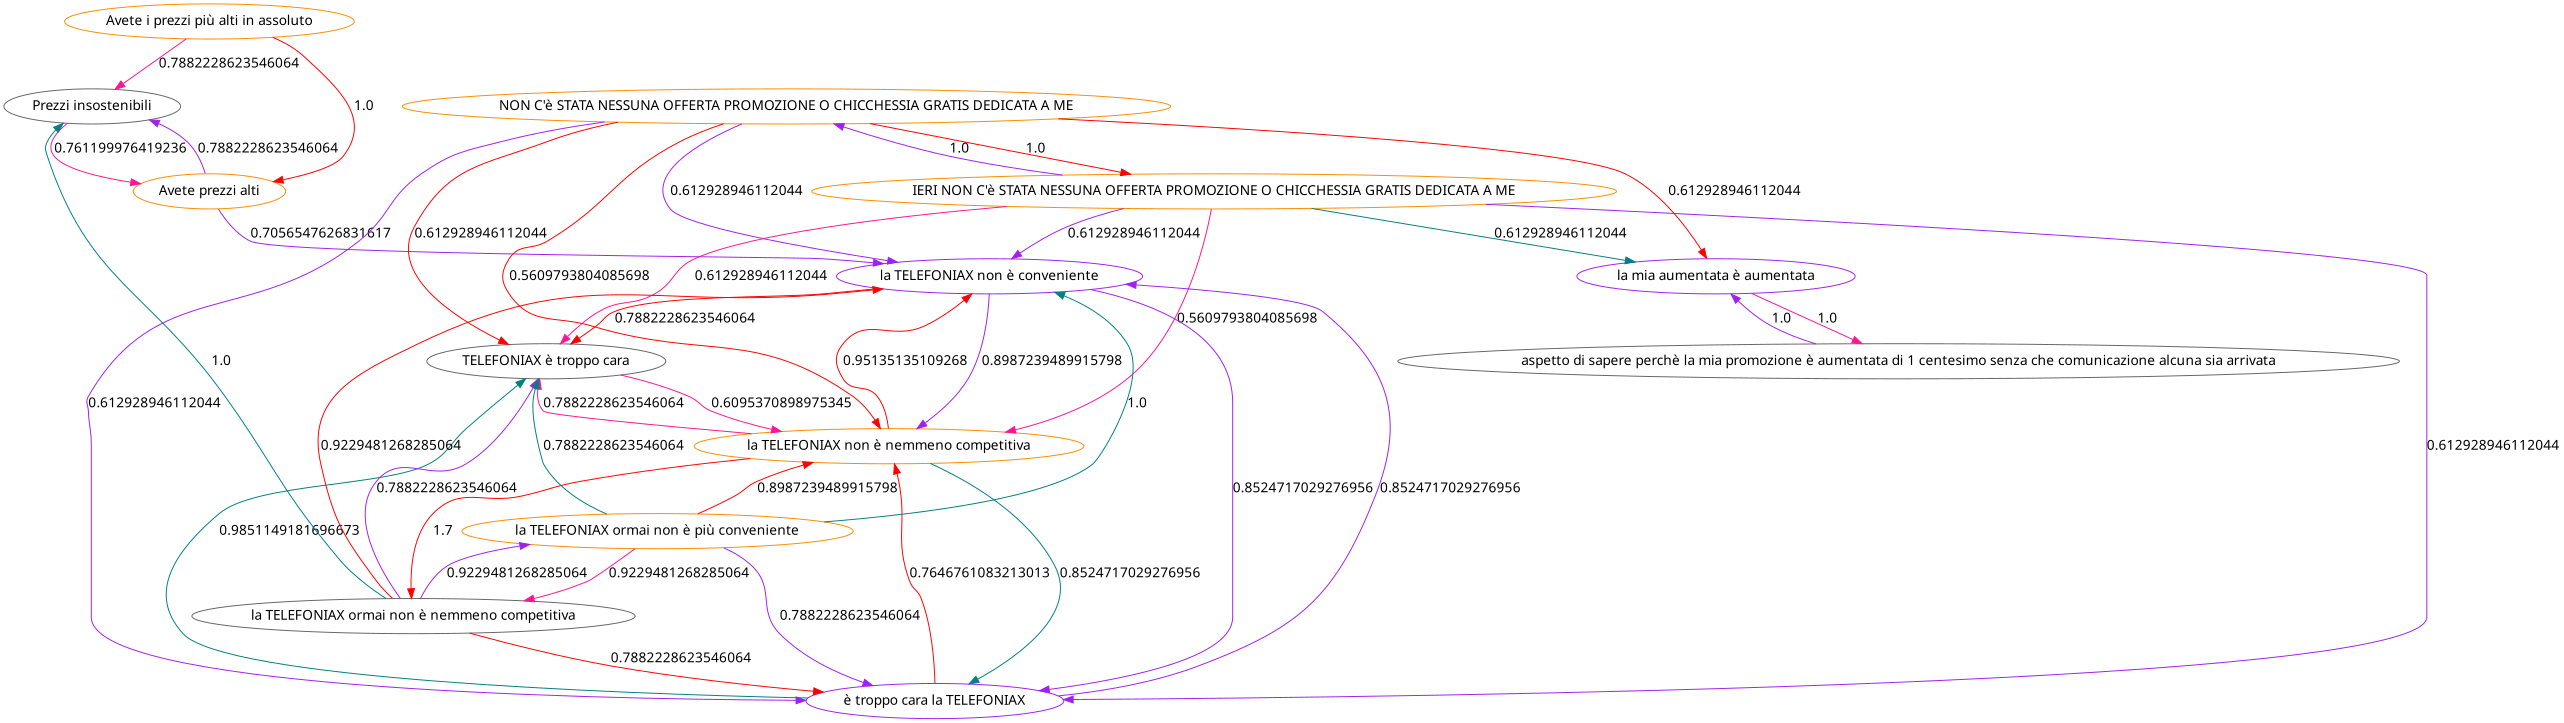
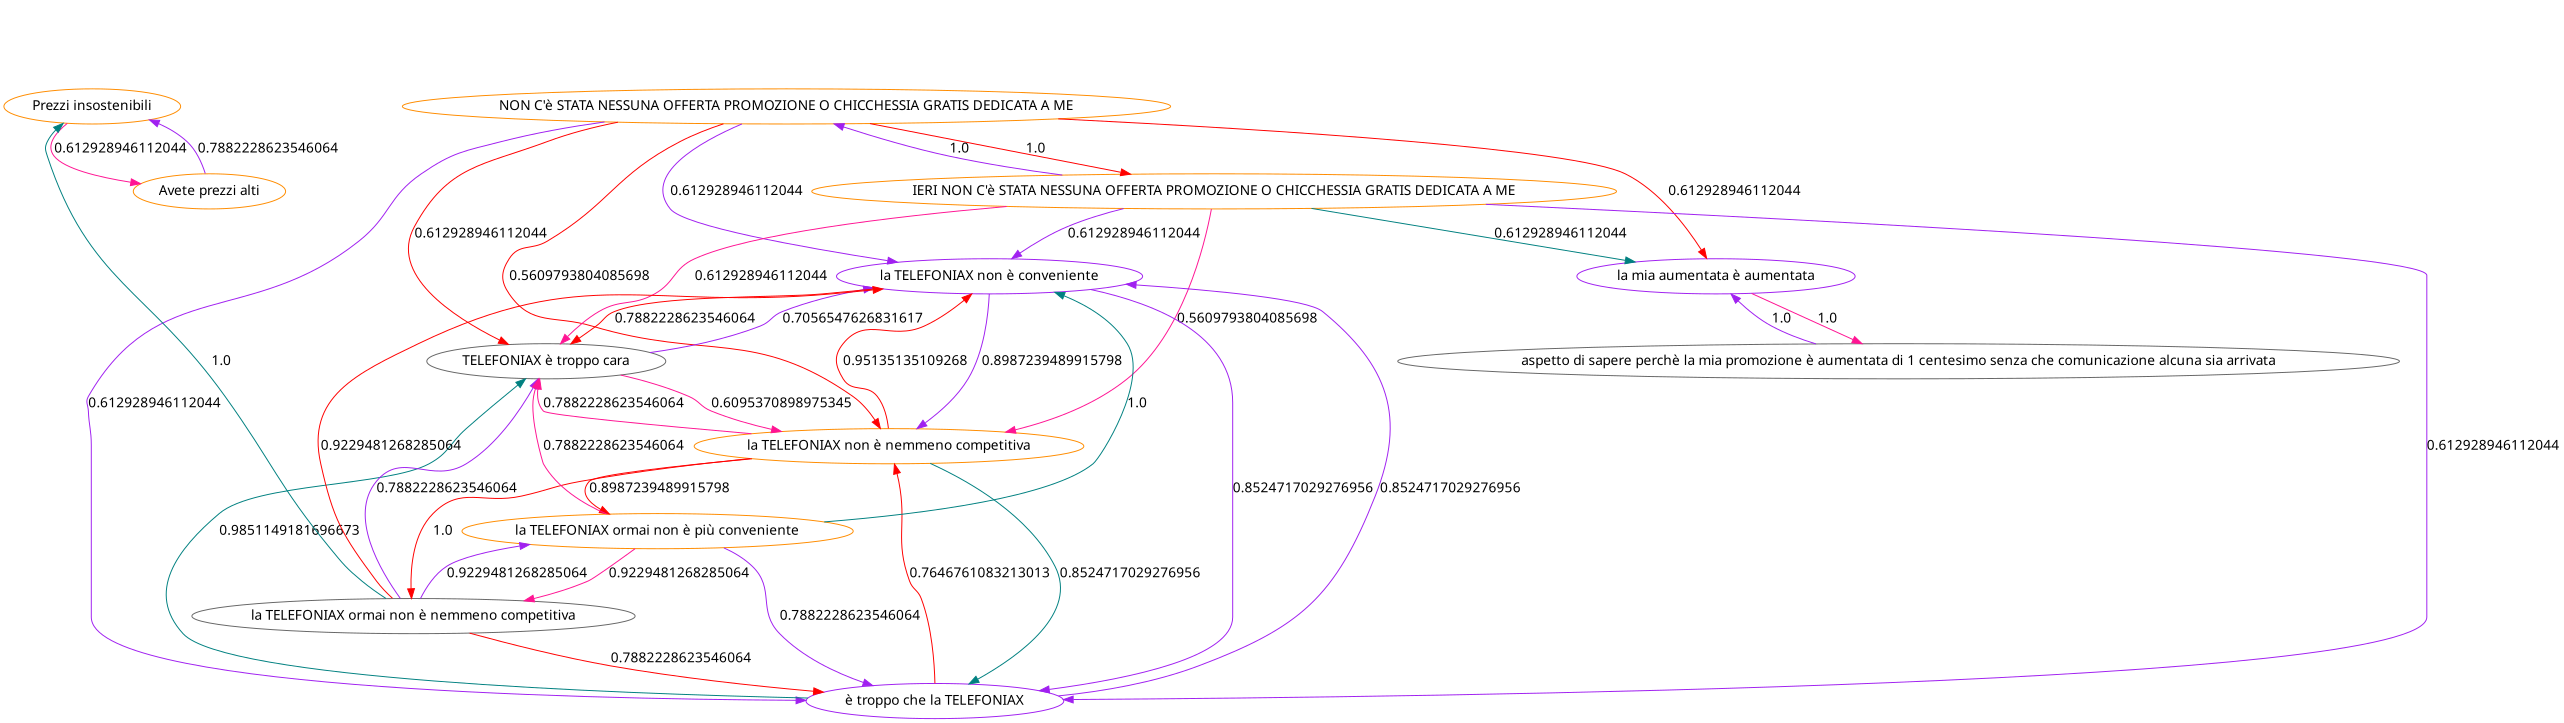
node "Avete i prezzi più alti in assoluto": removed
node "Prezzi insostenibili": color gray40 -> darkorange
edge "Prezzi insostenibili" -> "Avete prezzi alti": label "0.761199976419236" -> "0.612928946112044"
edge "Avete prezzi alti" -> "la TELEFONIAX non è conveniente": now "TELEFONIAX è troppo cara" -> "la TELEFONIAX non è conveniente"
edge "la TELEFONIAX ormai non è più conveniente" -> "TELEFONIAX è troppo cara": color teal -> deeppink
edge "la TELEFONIAX ormai non è più conveniente" -> "la TELEFONIAX non è nemmeno competitiva": reversed
edge "la TELEFONIAX non è nemmeno competitiva" -> "la TELEFONIAX ormai non è nemmeno competitiva": label "1.7" -> "1.0"
node "è troppo cara la TELEFONIAX": label "è troppo cara la TELEFONIAX" -> "è troppo che la TELEFONIAX"
